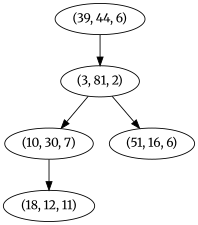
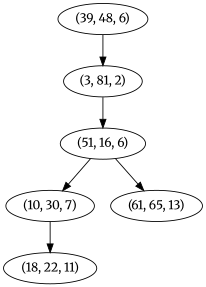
node "(39, 44, 6)": label "(39, 44, 6)" -> "(39, 48, 6)"
edge "(3, 81, 2)" -> "(10, 30, 7)": now "(51, 16, 6)" -> "(10, 30, 7)"
node "(18, 12, 11)": label "(18, 12, 11)" -> "(18, 22, 11)"
node "(61, 65, 13)": added
